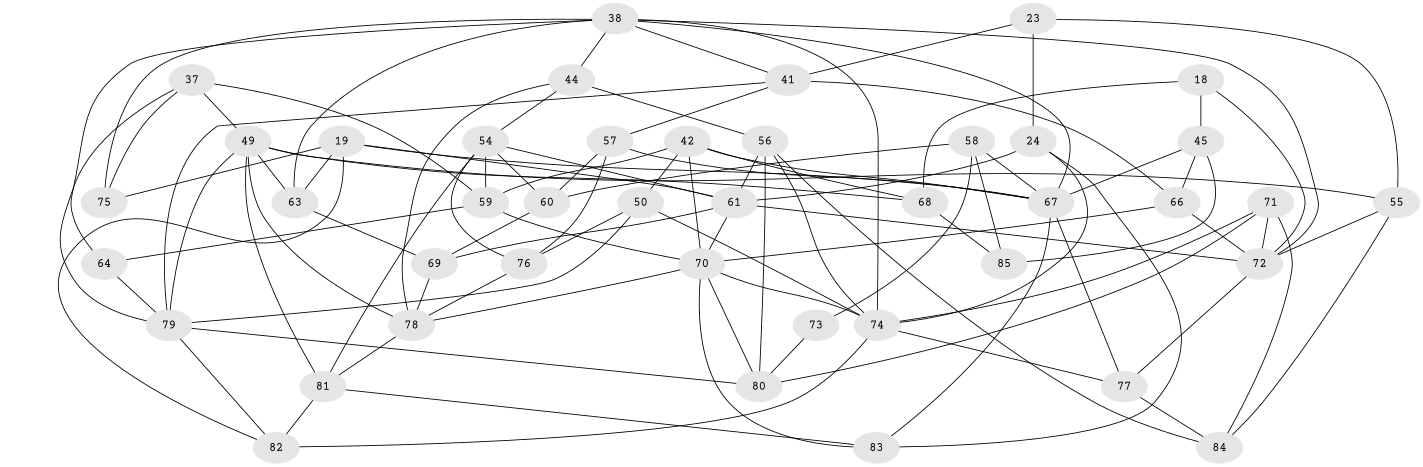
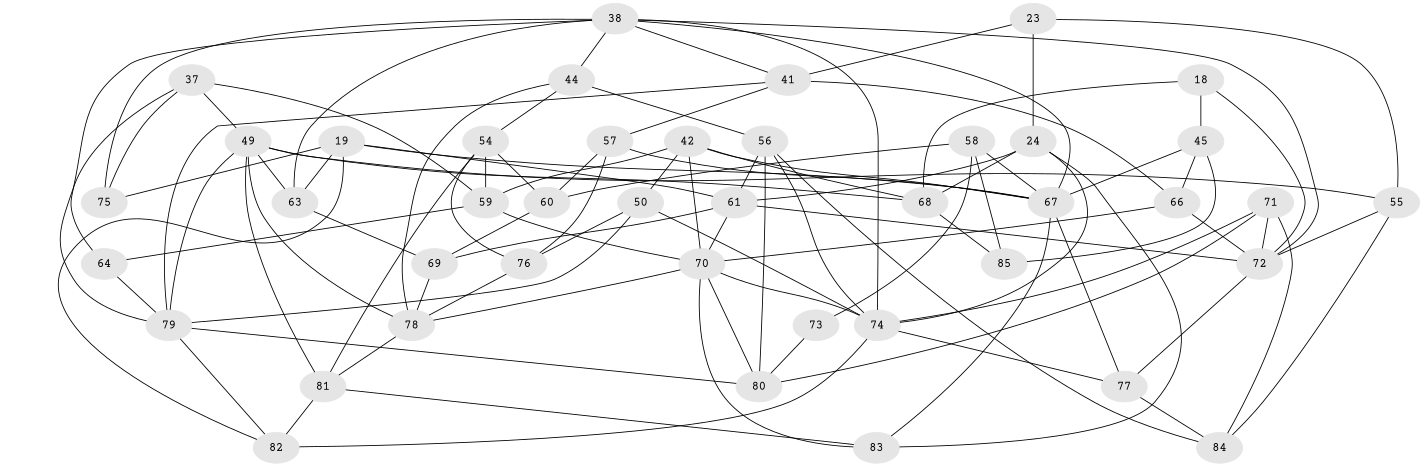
edge "24" -- "68": added
edge "54" -- "61": removed
